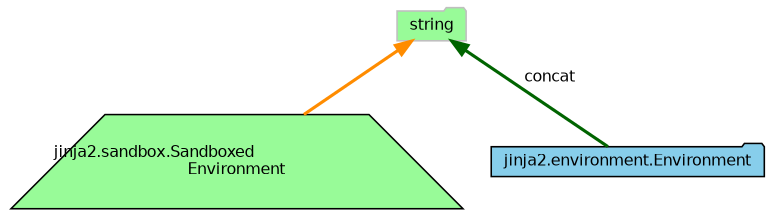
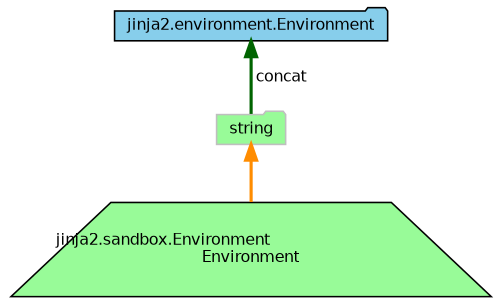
edge "jinja2.environment.Environment" -> "string": reversed
node "jinja2.sandbox.Sandboxed Environment": label "jinja2.sandbox.Sandboxed Environment" -> "jinja2.sandbox.Environment Environment"
